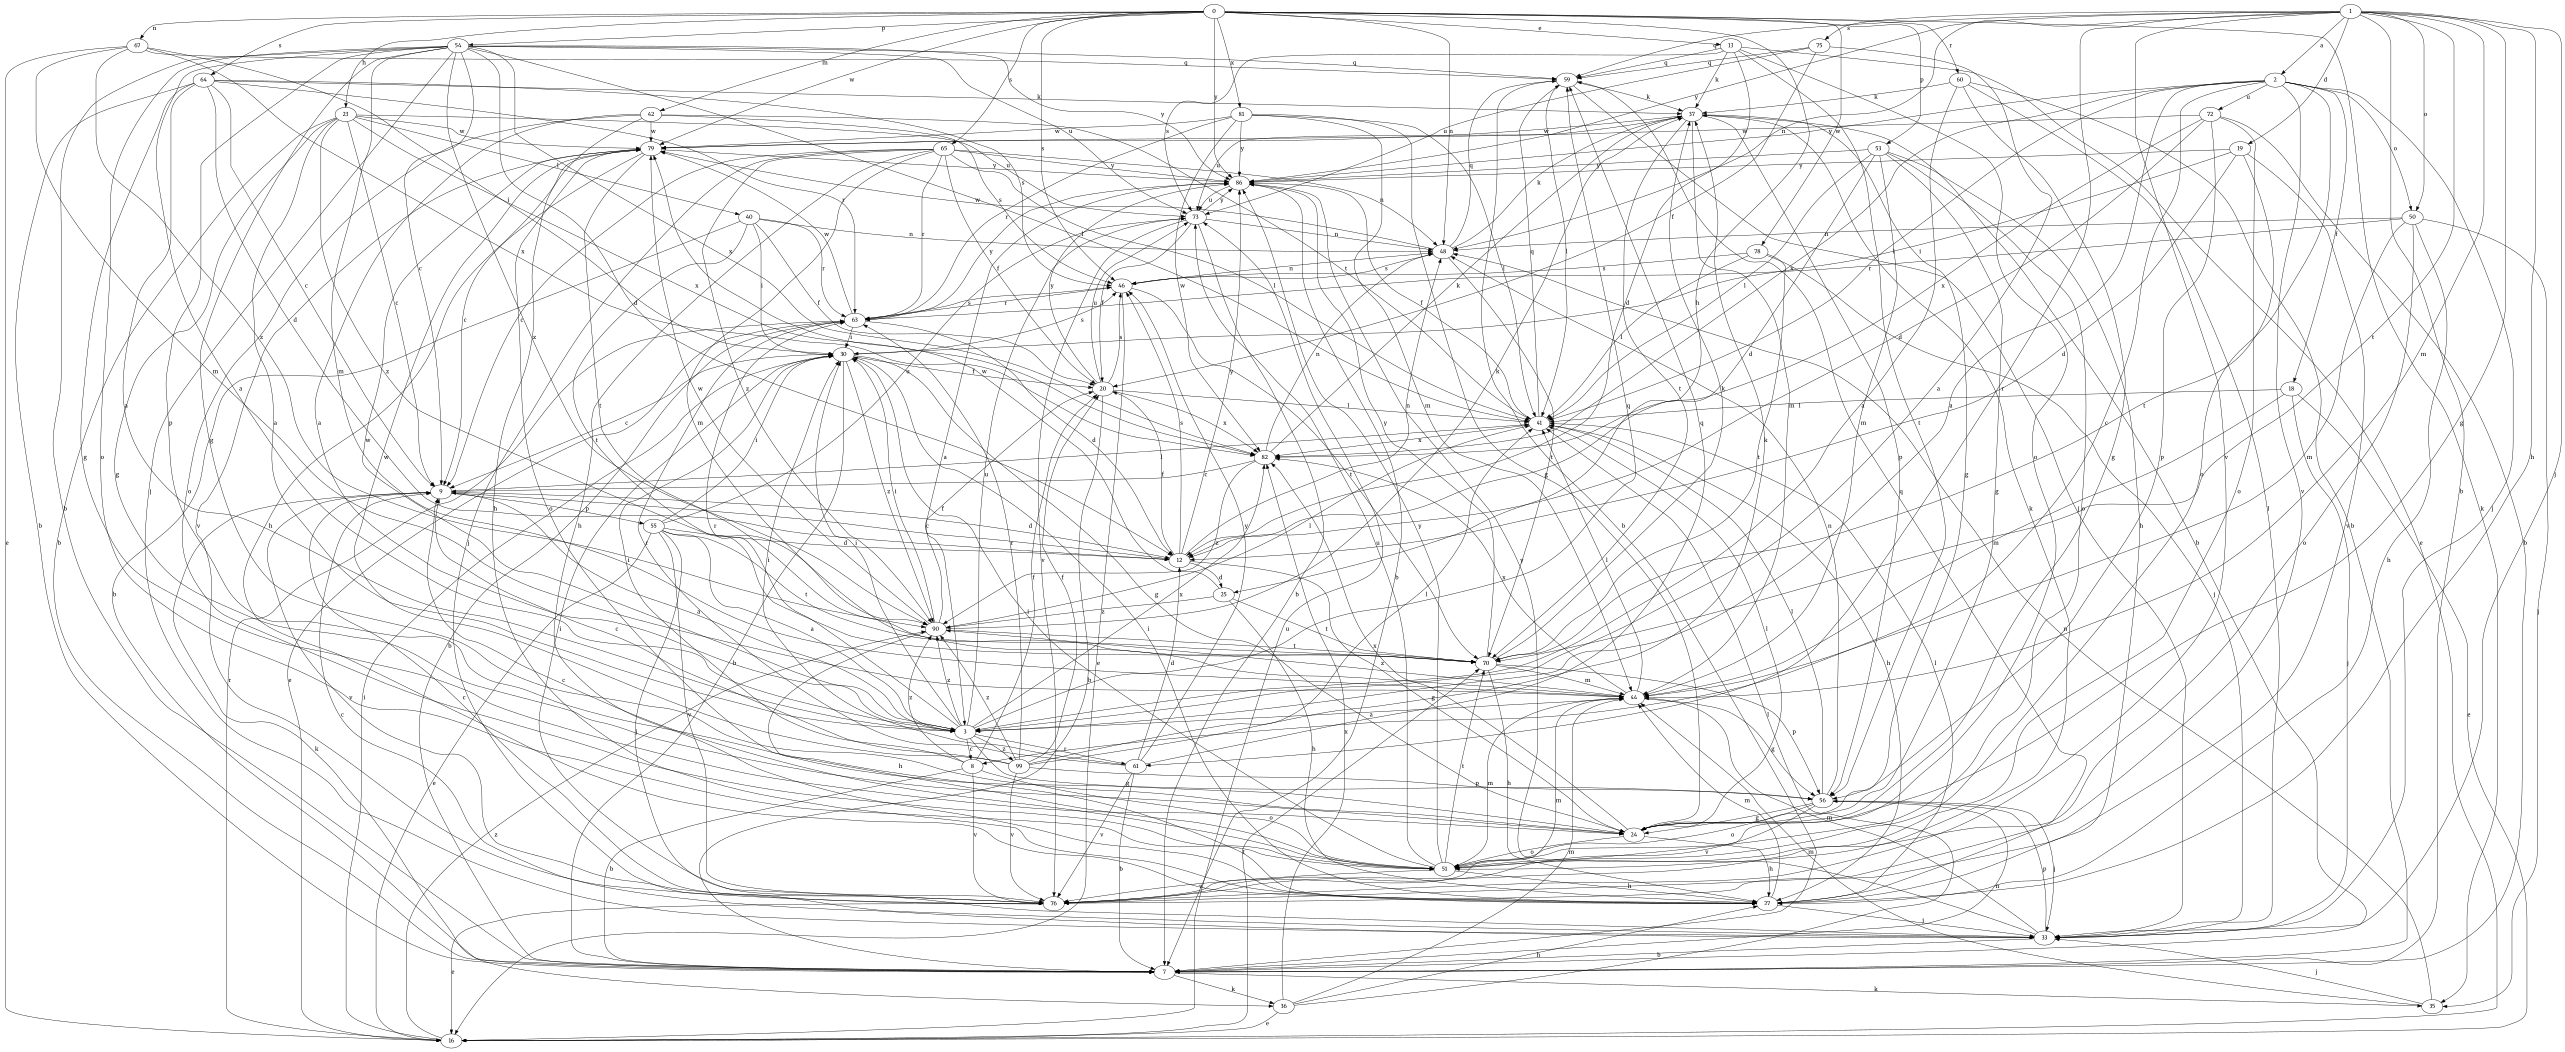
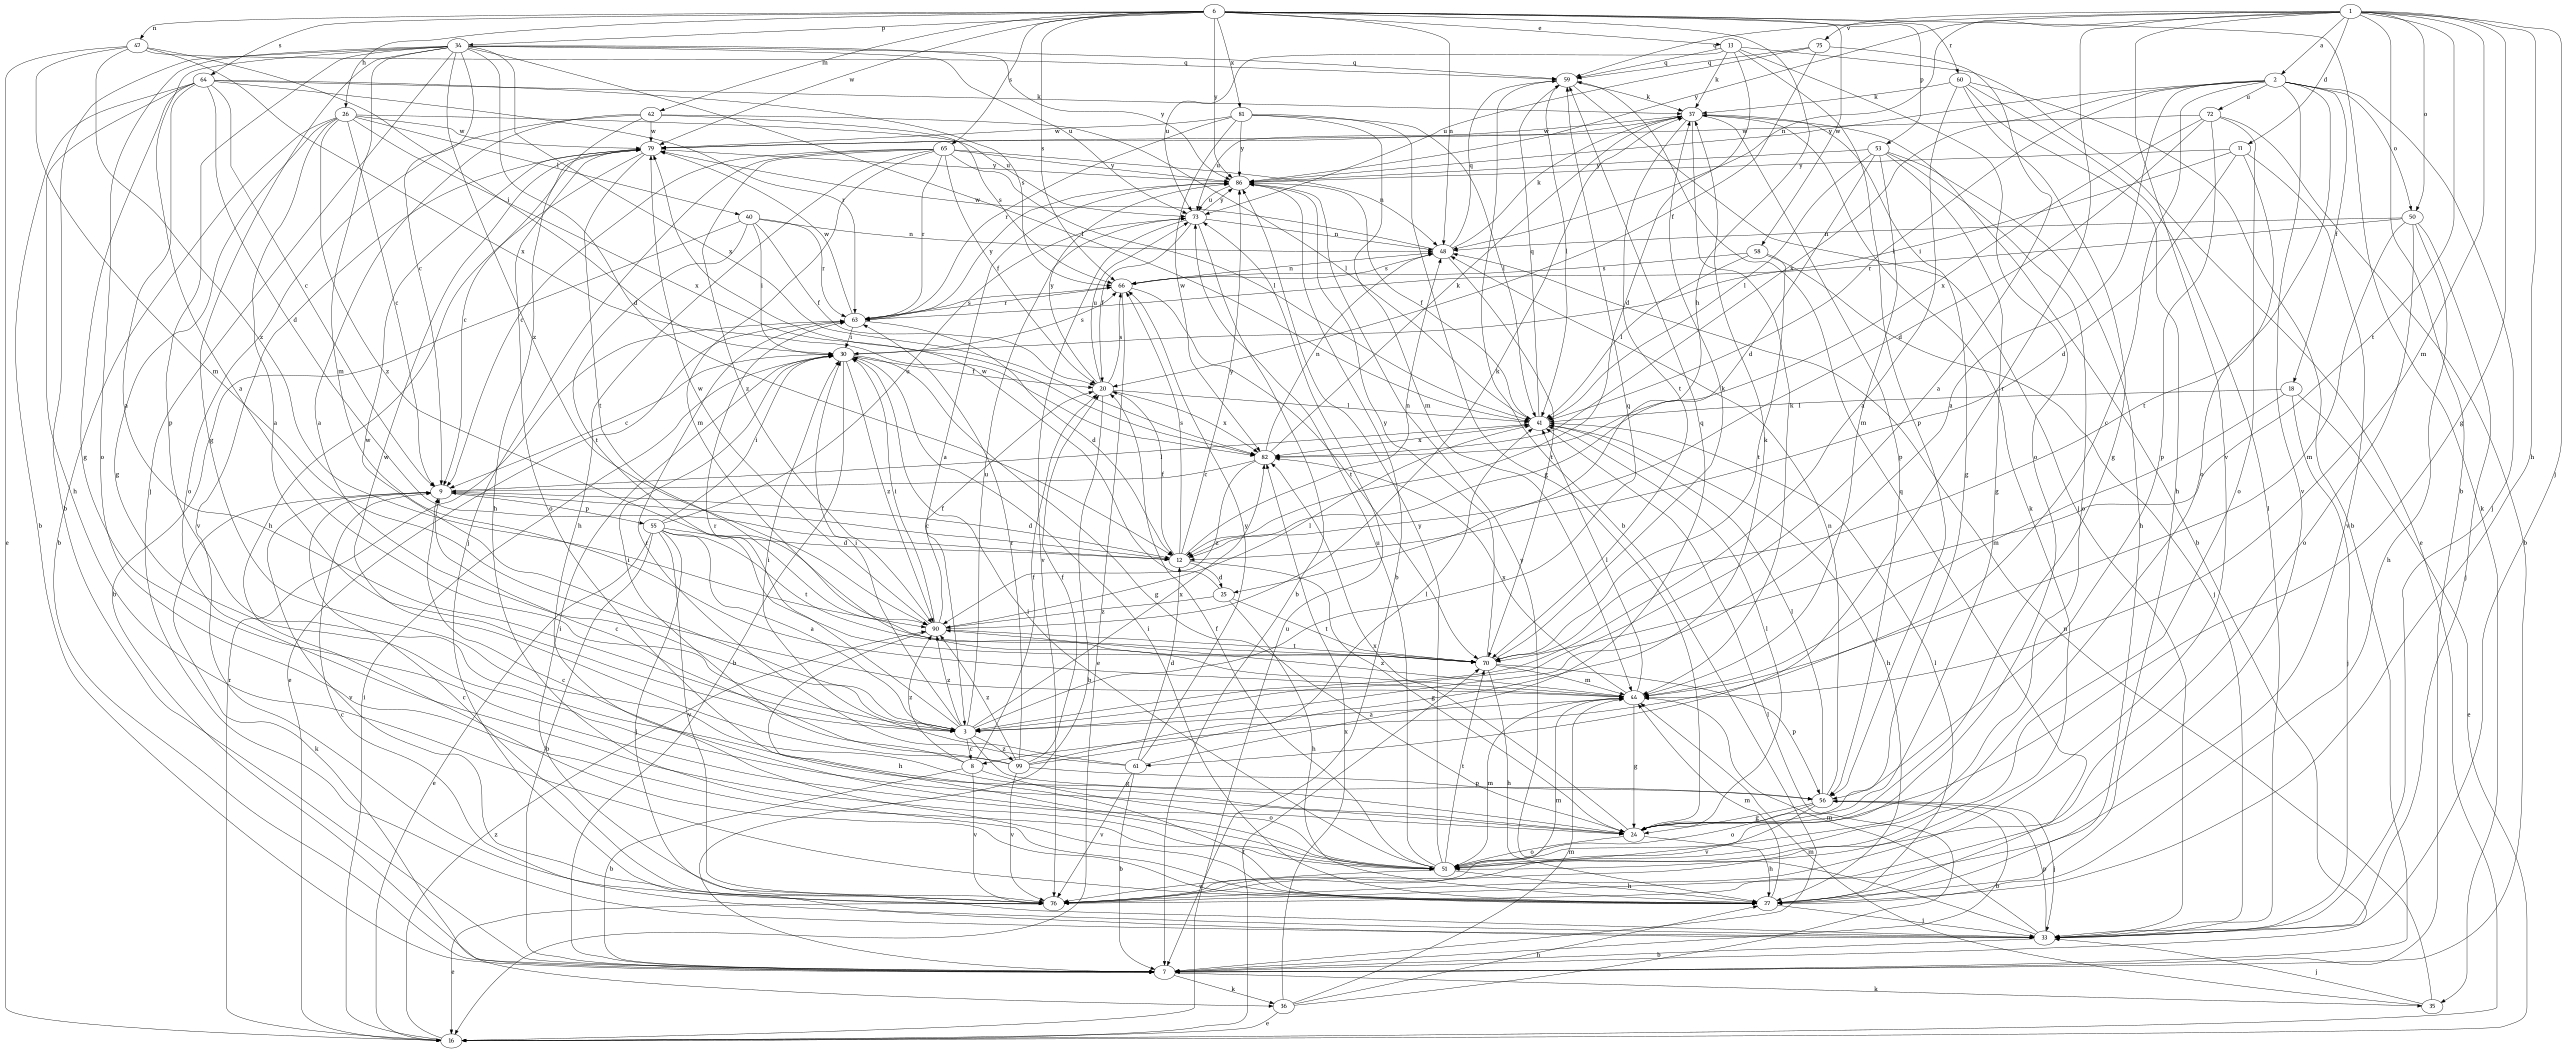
node "0": label "0" -> "6"
edge "1" -> "75": label "s" -> "v"
node "67": label "67" -> "47"
node "54": label "54" -> "34"
node "23": label "23" -> "26"
edge "13" -> "73": label "s" -> "u"
node "19": label "19" -> "11"
node "78": label "78" -> "58"
edge "42" -> "41": label "t" -> "l"
node "46": label "46" -> "66"
edge "37" -> "44": label "m" -> "k"
edge "13" -> "56": label "t" -> "p"
edge "60" -> "27": added, label "h"
edge "50" -> "35": now "50" -> "33"
edge "9" -> "3": removed, label "a"
edge "51" -> "20": added, label "f"
edge "44" -> "56": now "44" -> "24"
edge "3" -> "61": removed, label "r"
edge "64" -> "27": added, label "h"
edge "63" -> "7": now "55" -> "7"
edge "56" -> "7": label "n" -> "b"
